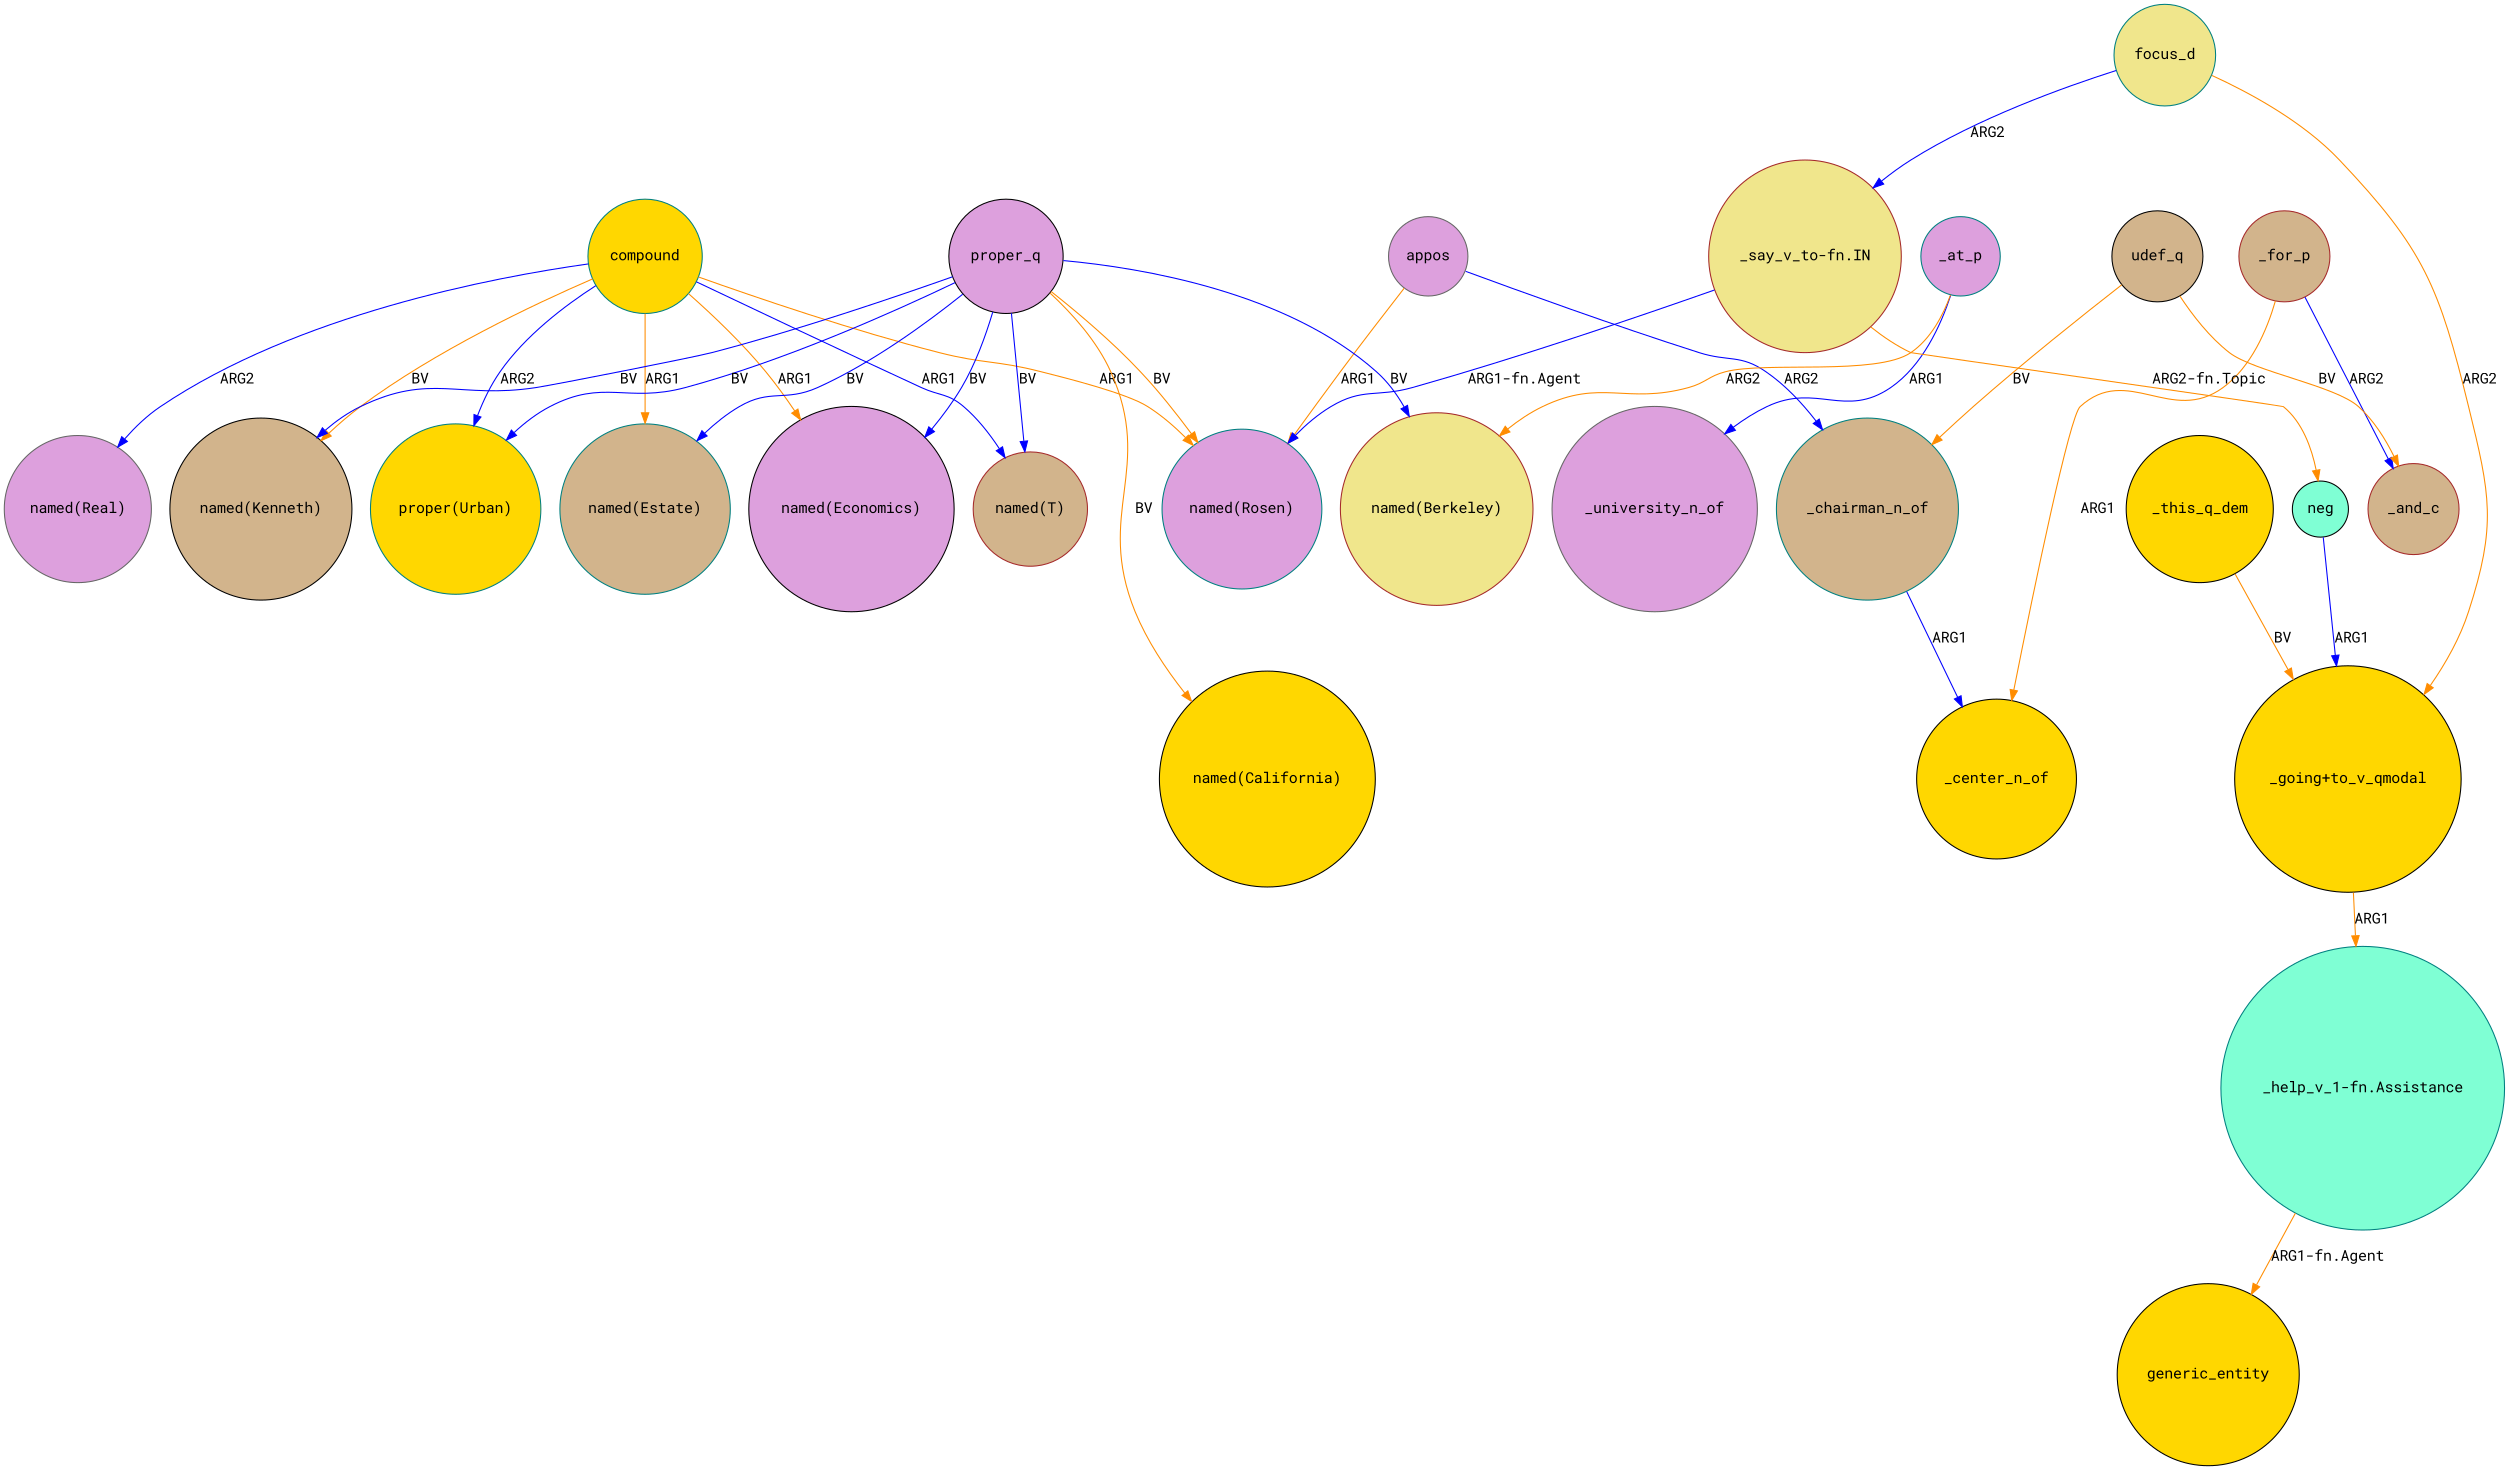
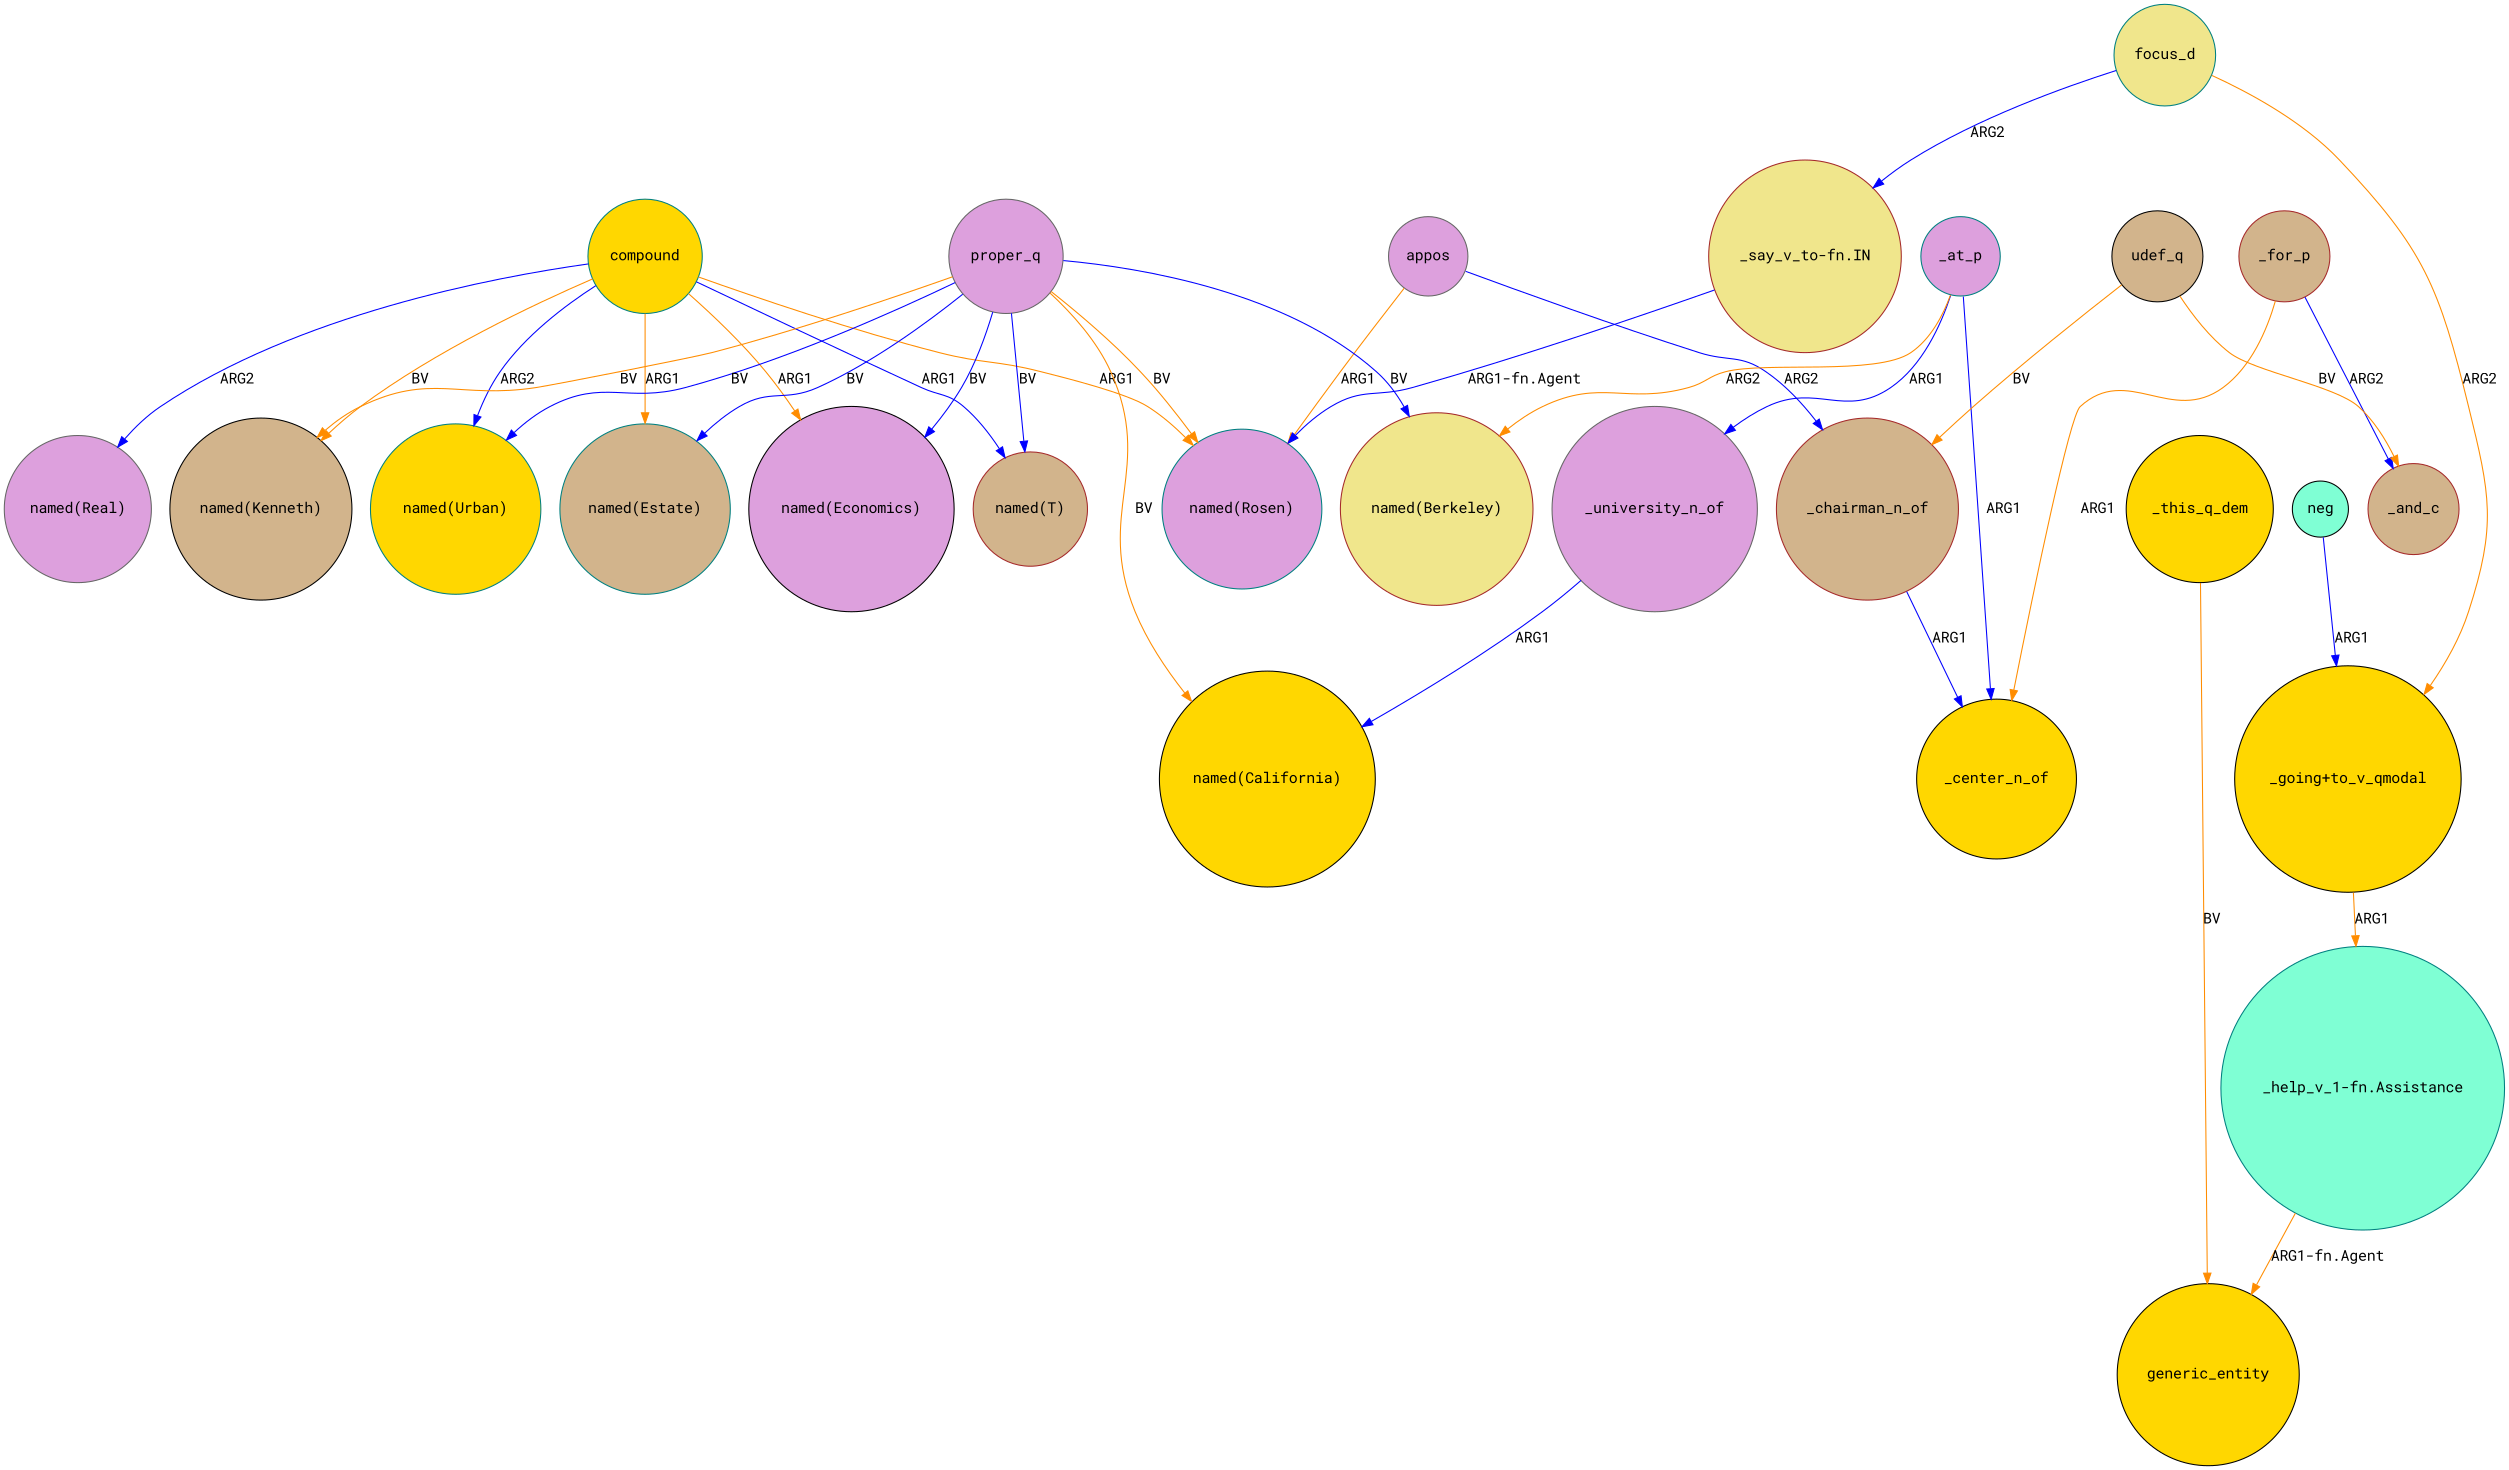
node "proper_q": color black -> gray40
edge "proper_q" -> "named(Kenneth)": color blue -> darkorange
edge "_say_v_to-fn.IN" -> "neg": removed, label "ARG2-fn.Topic"
edge "_at_p" -> "_center_n_of": added, label "ARG1"
node "proper(Urban)": label "proper(Urban)" -> "named(Urban)"
node "_chairman_n_of": color teal -> brown
edge "_this_q_dem" -> "_going+to_v_qmodal": now "_this_q_dem" -> "generic_entity"
edge "_university_n_of" -> "named(California)": added, label "ARG1"
